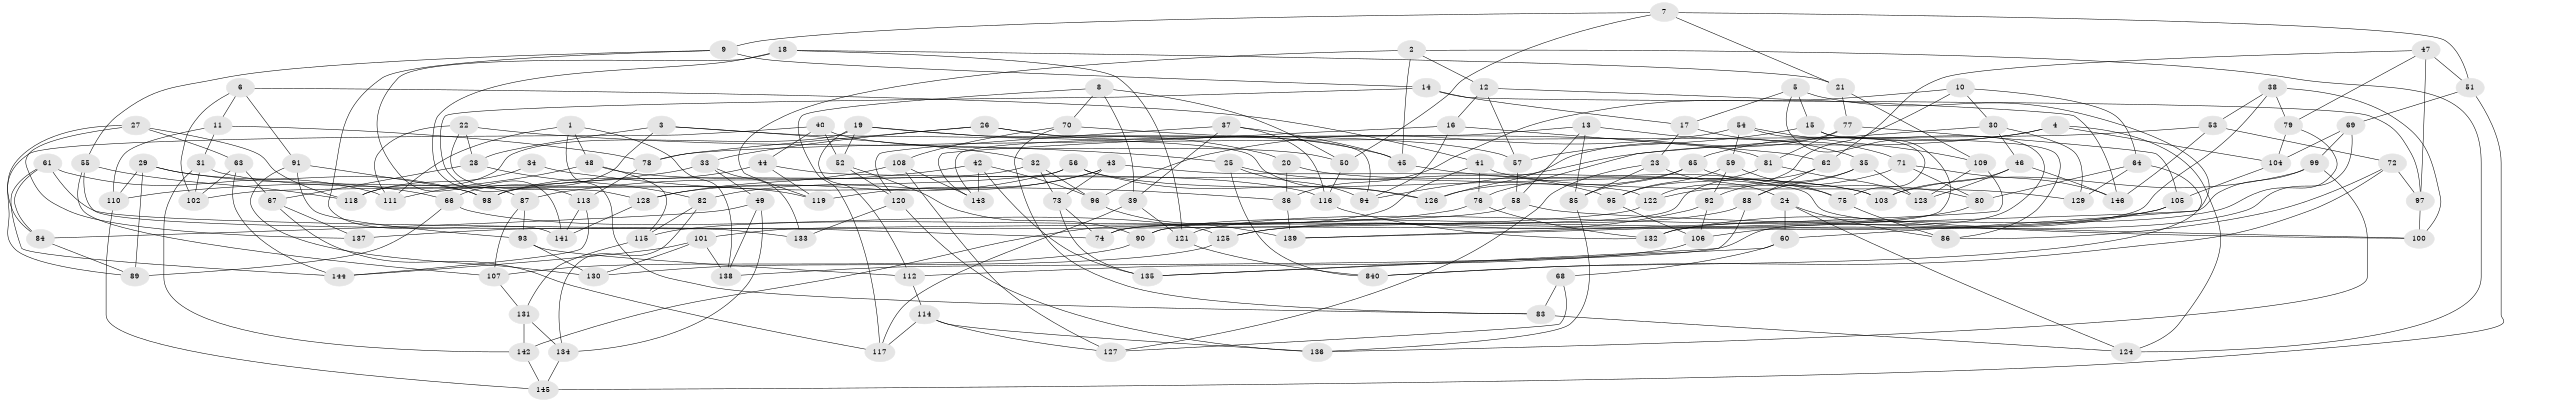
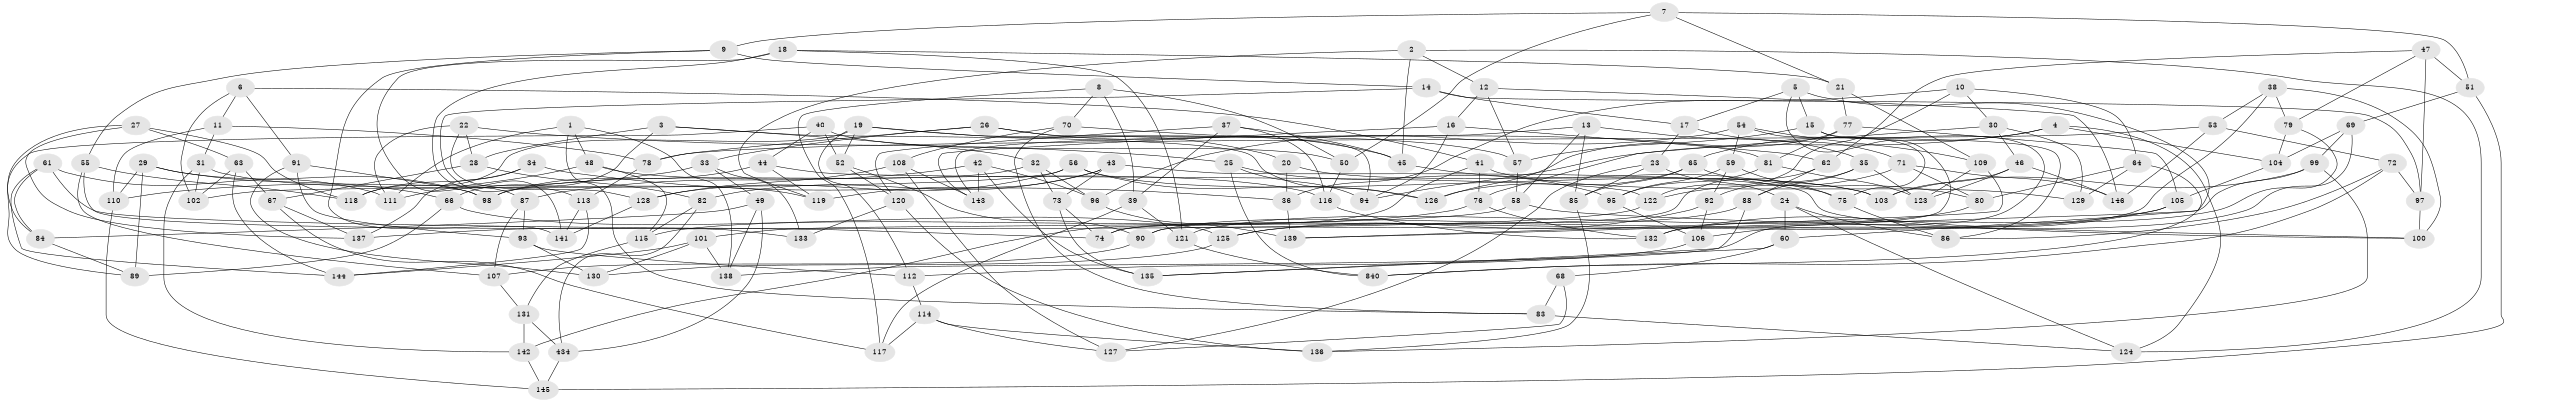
edge "34" -- "137": added
node "134": label "134" -> "434"
